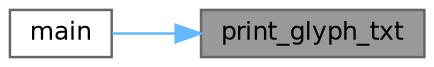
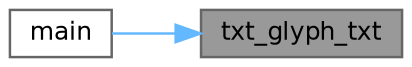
node "print_glyph_txt": label "print_glyph_txt" -> "txt_glyph_txt"
